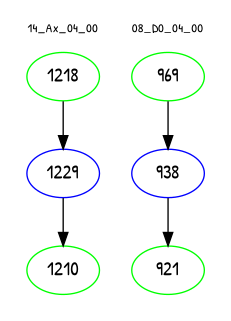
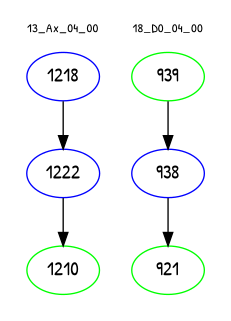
cluster "14_Ax_04_00": label "14_Ax_04_00" -> "13_Ax_04_00"
cluster "08_D0_04_00": label "08_D0_04_00" -> "18_D0_04_00"
node "1218": color green -> blue
node "969": label "969" -> "939"
node "1229": label "1229" -> "1222"
